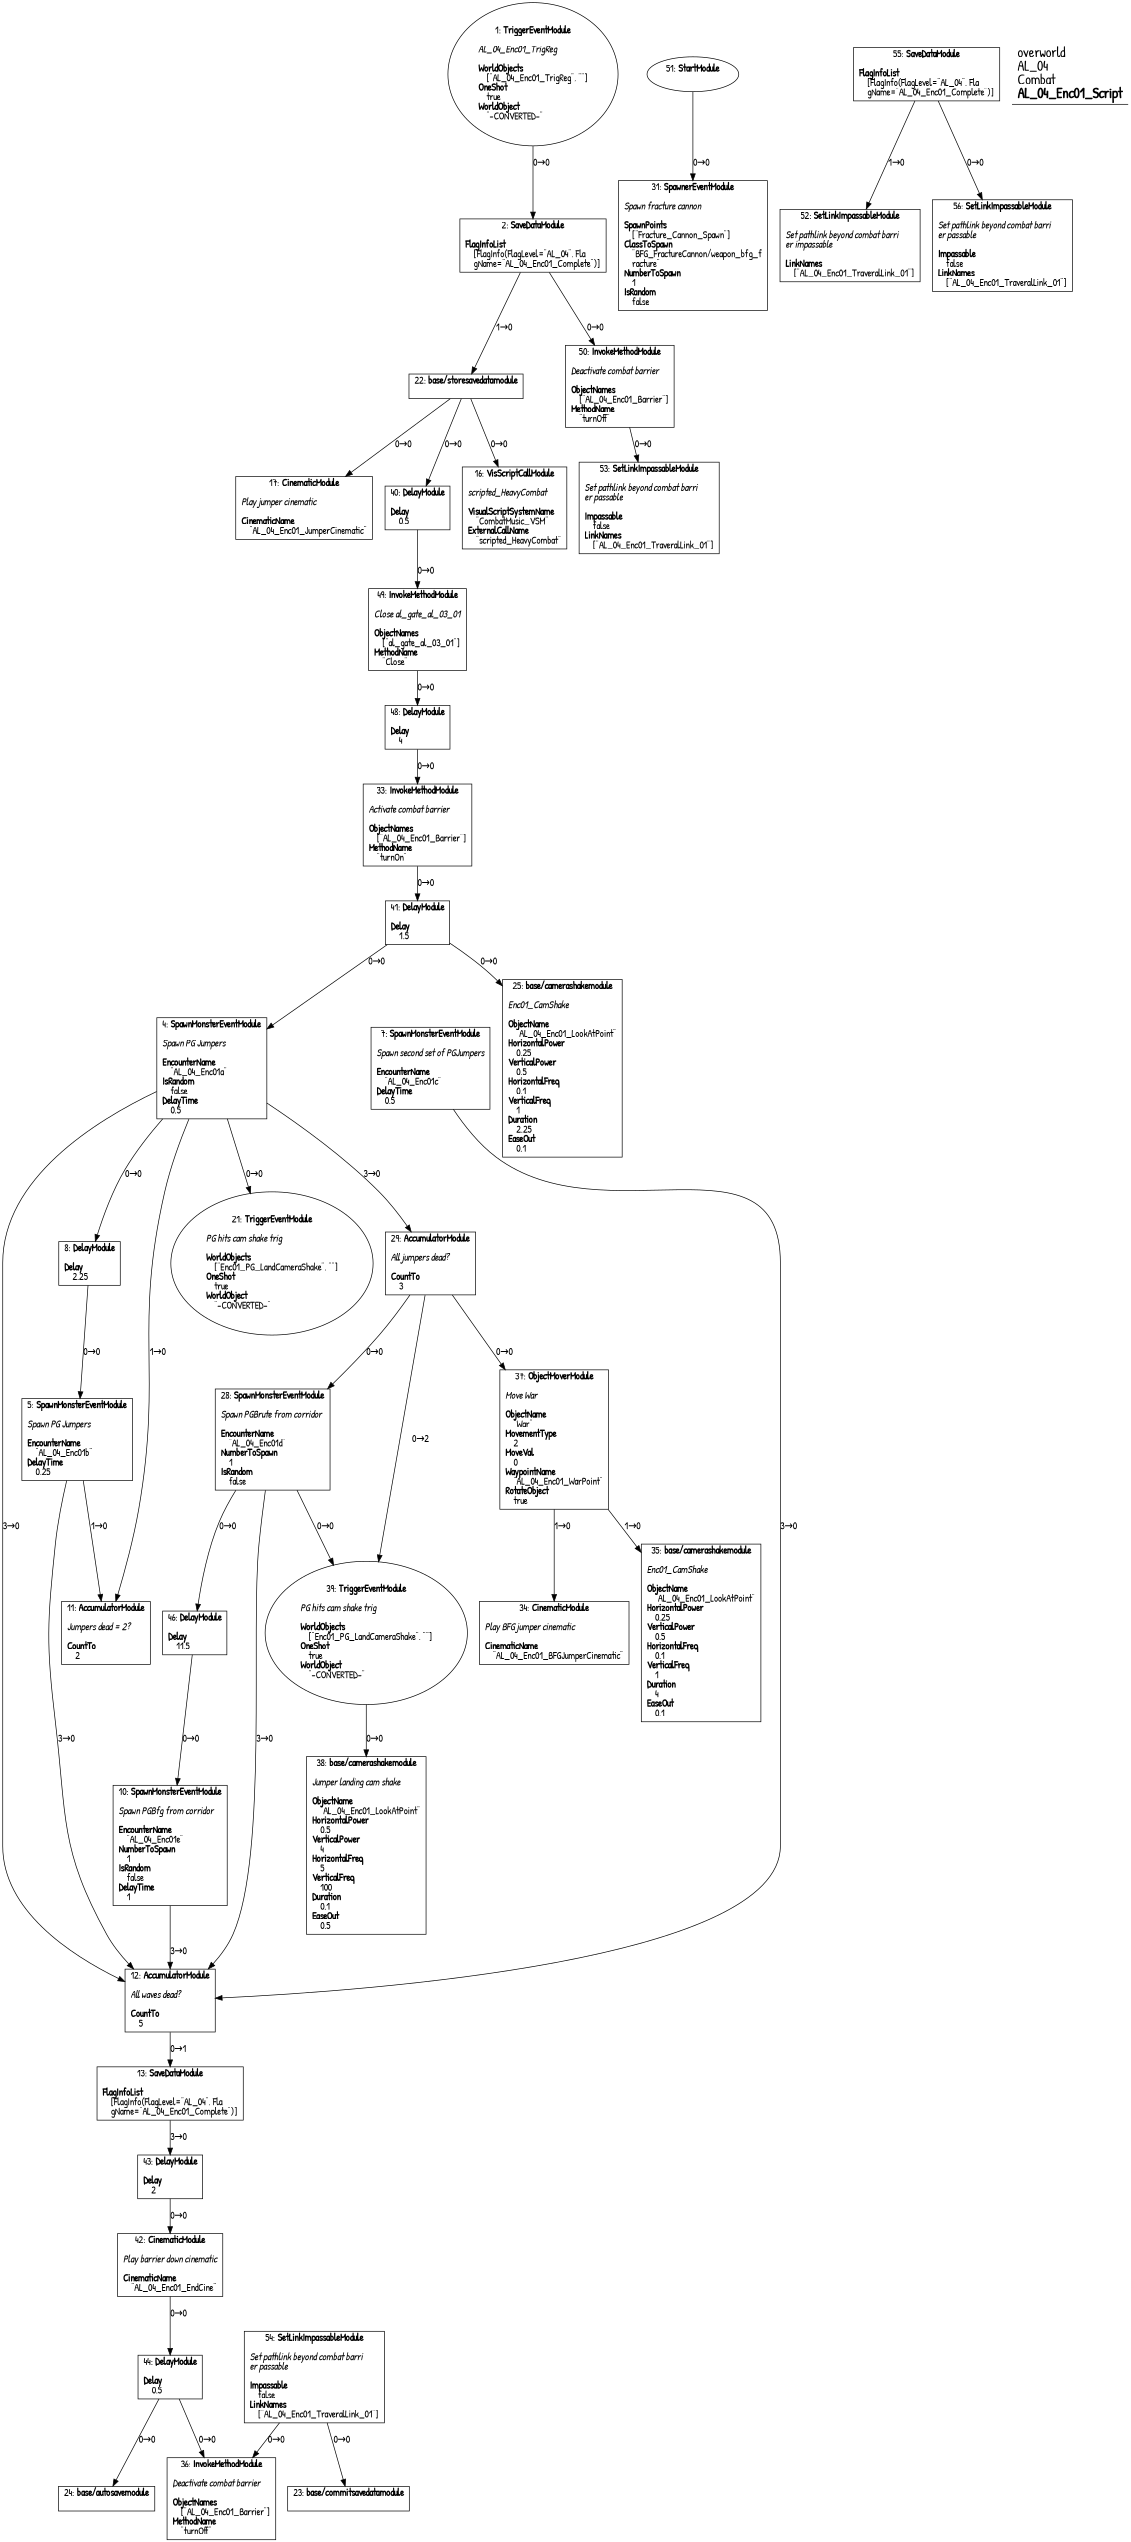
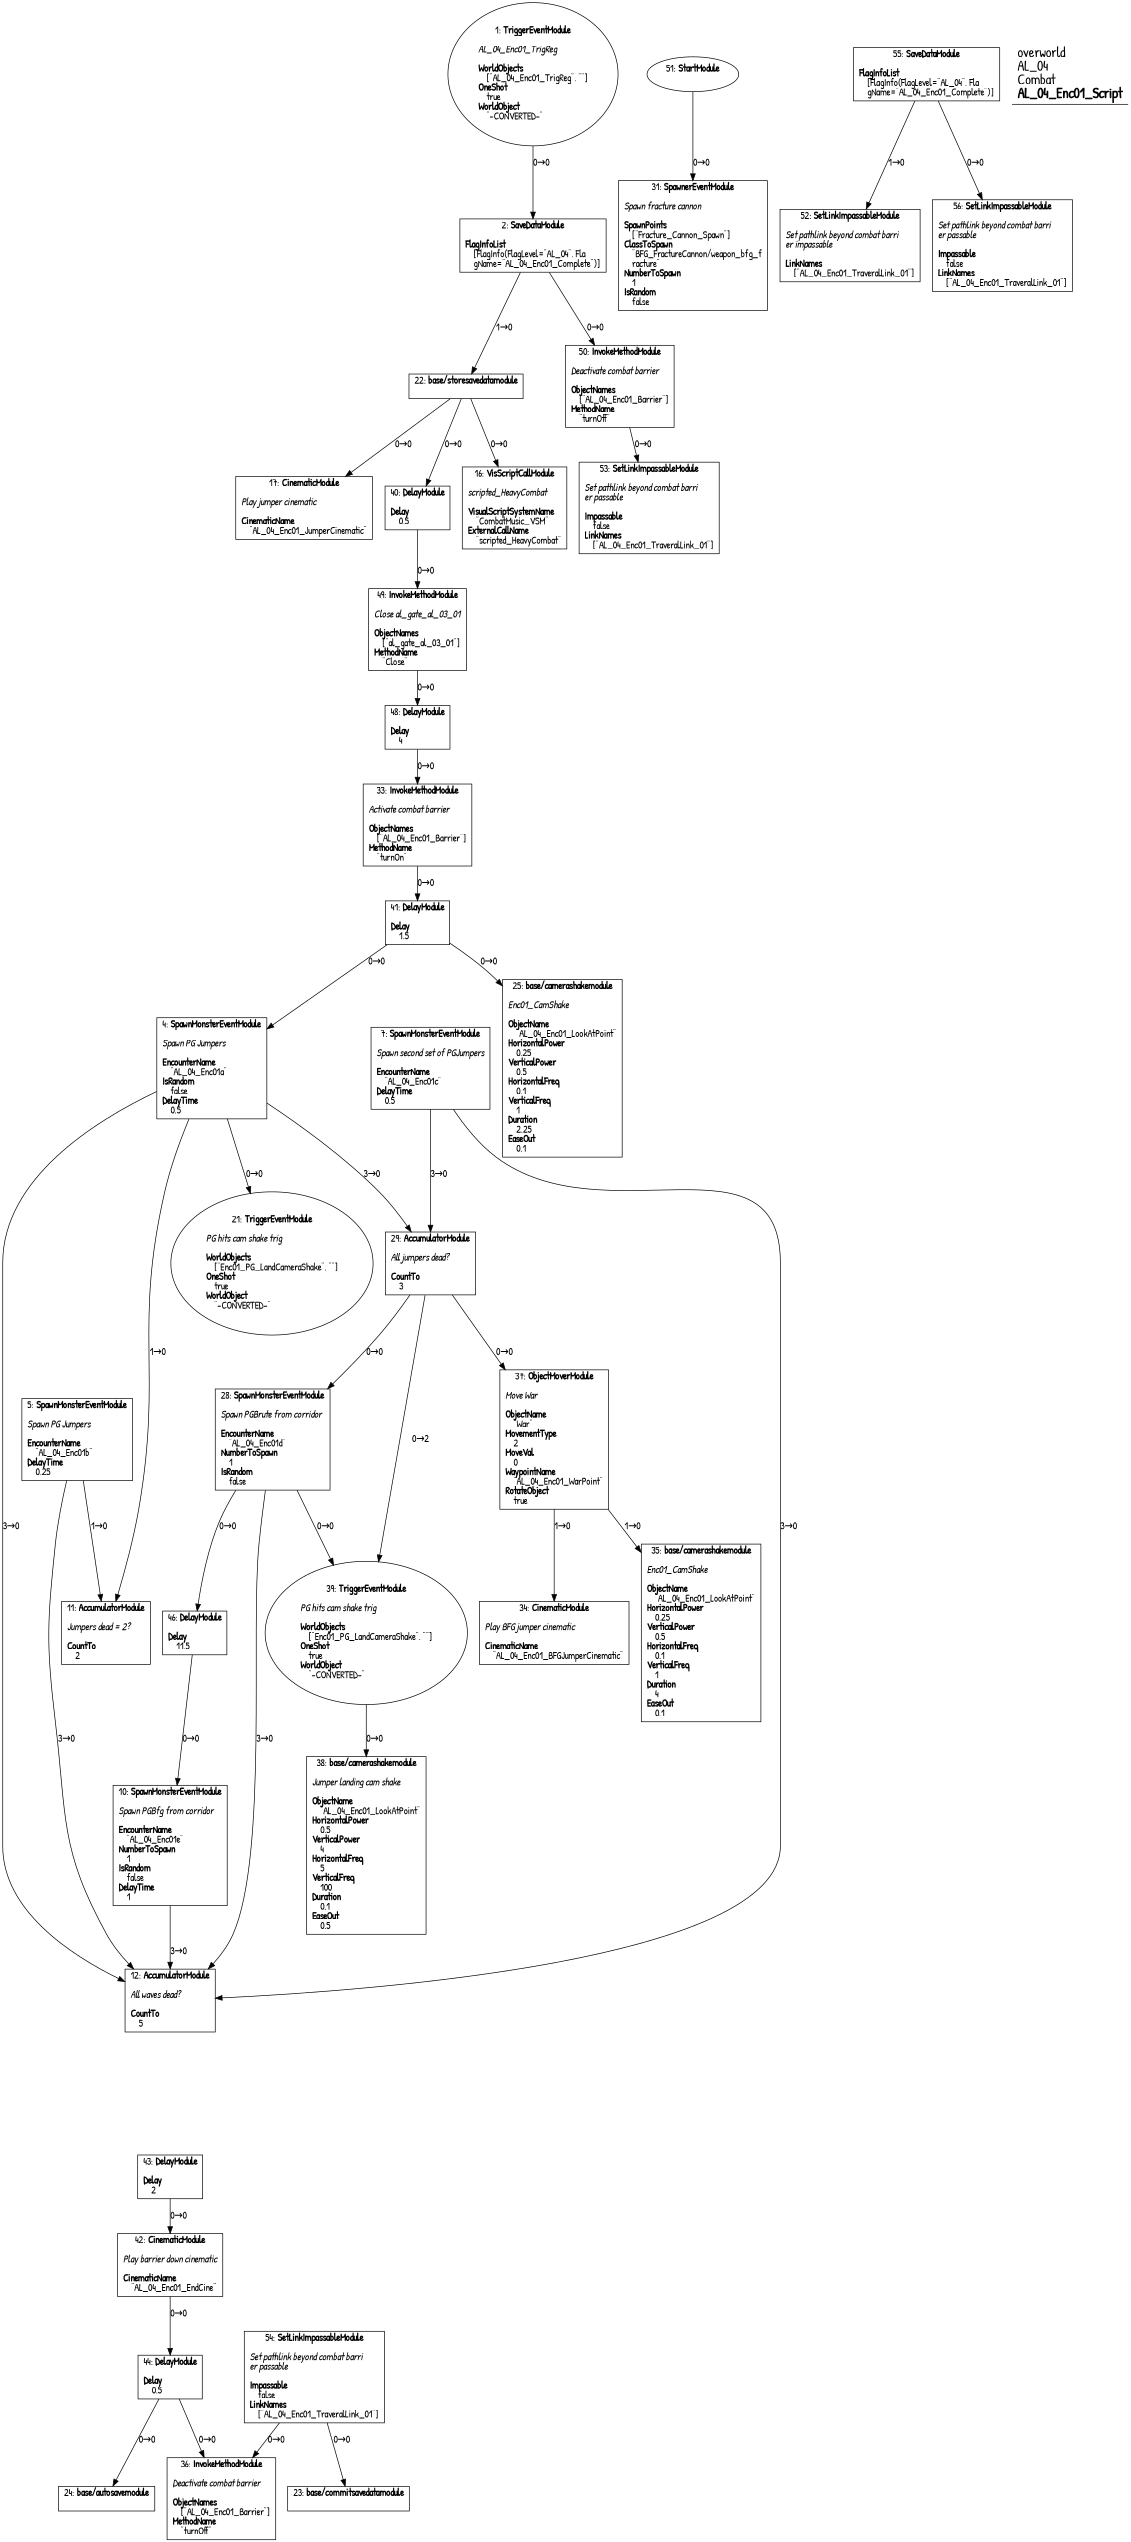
edge "7:" -> "29:": added, label "3→0"
node "8:": removed
node "13:": removed
